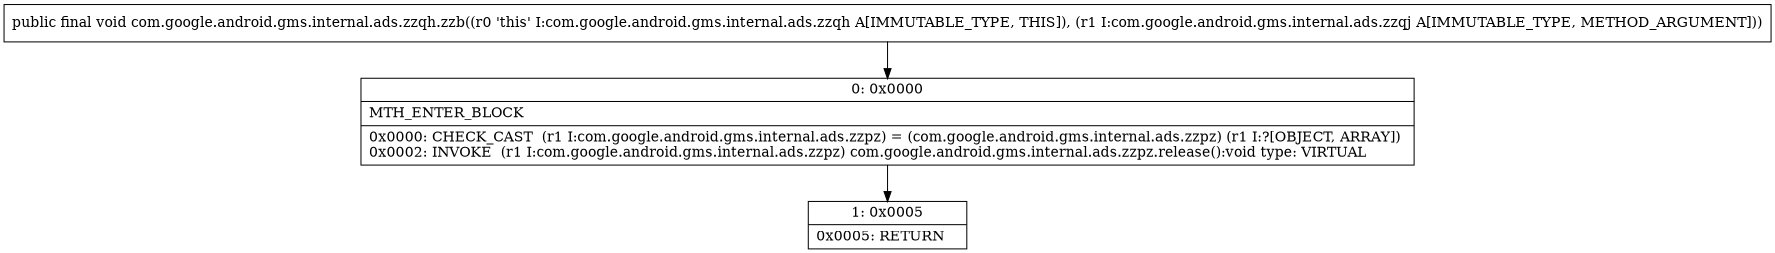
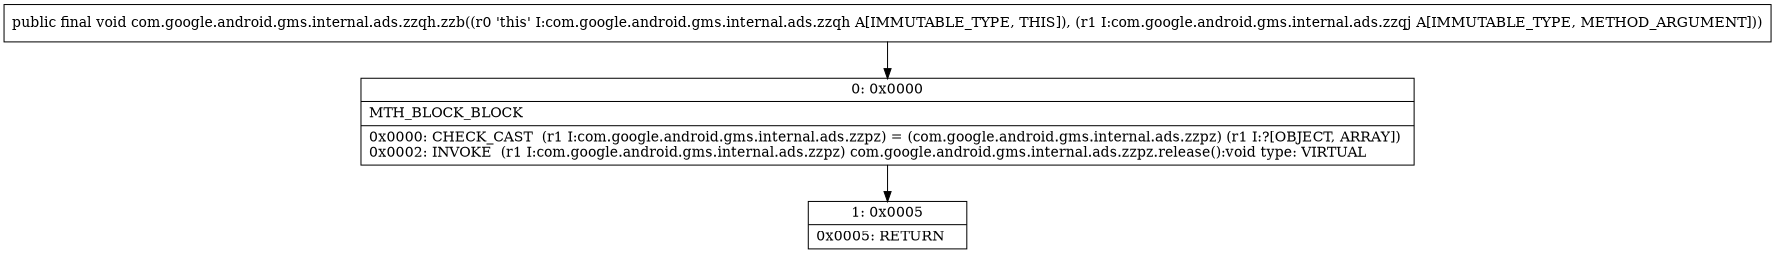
node "0: 0x0000": text "MTH_ENTER_BLOCK" -> "MTH_BLOCK_BLOCK"
